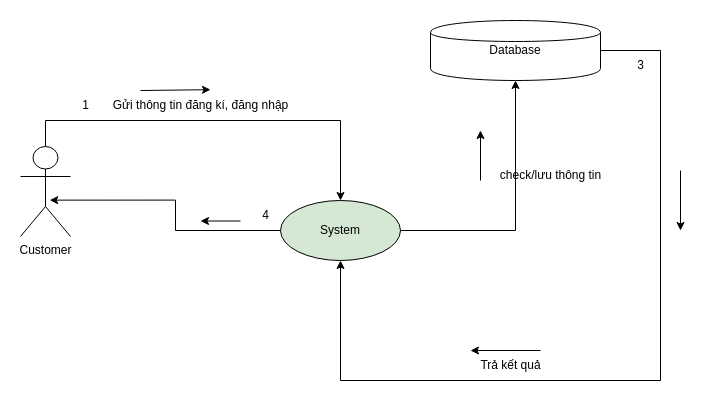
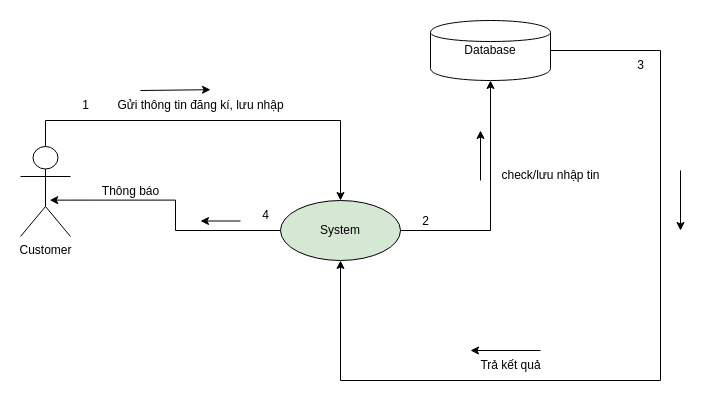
node "Database": size 170x60 -> 120x60
node "Gửi thông tin đăng kí, đăng nhập": label "Gửi thông tin đăng kí, đăng nhập" -> "Gửi thông tin đăng kí, lưu nhập"
node "check/lưu thông tin": label "check/lưu thông tin" -> "check/lưu nhập tin"
node "Thông báo": added
node "2": added
